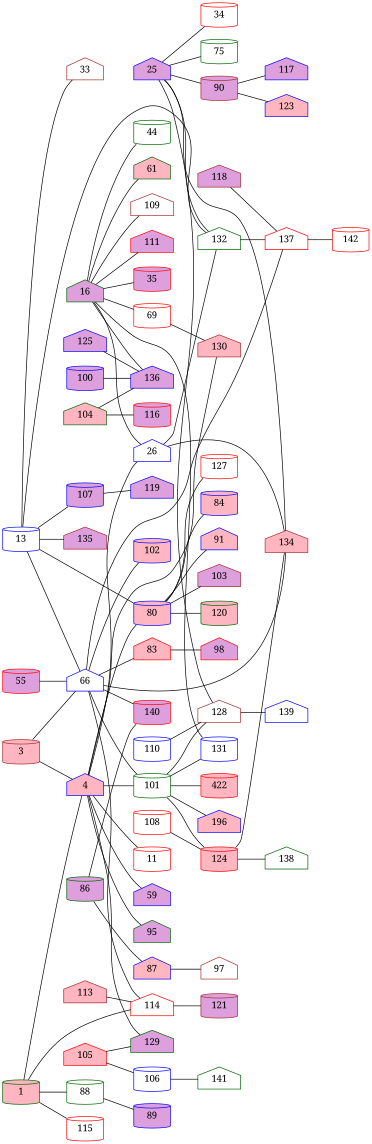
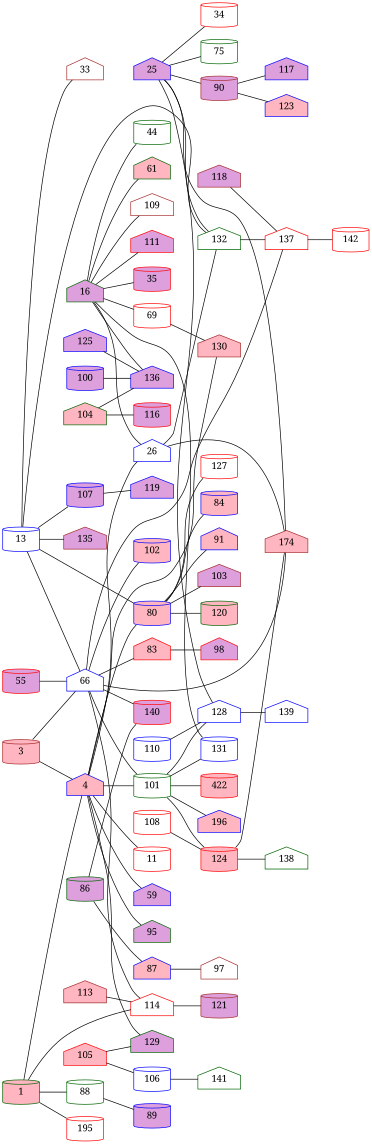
node "134": label "134" -> "174"
node "128": color brown -> blue
node "115": label "115" -> "195"
